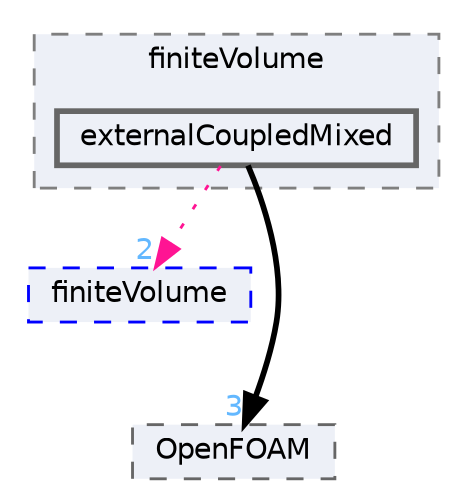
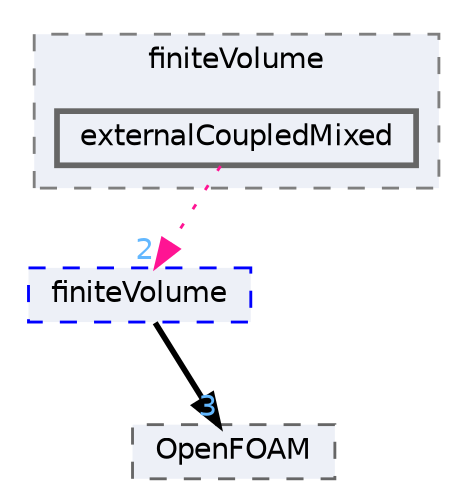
edge "externalCoupledMixed" -> "OpenFOAM": now "finiteVolume" -> "OpenFOAM"
